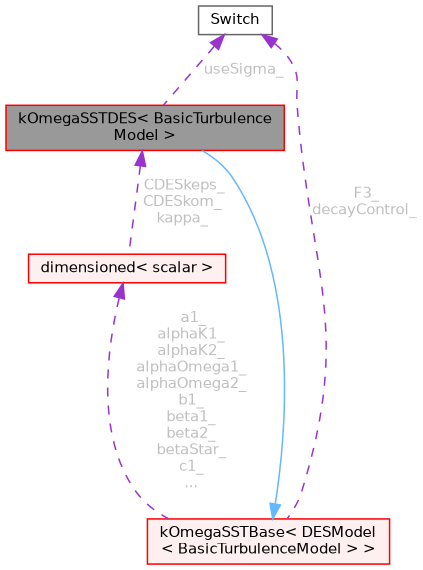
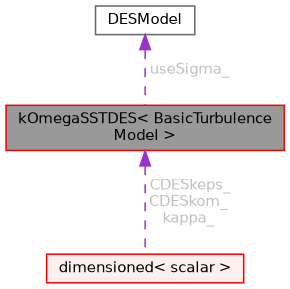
node "Switch": label "Switch" -> "DESModel"
node "kOmegaSSTBase< DESModel < BasicTurbulenceModel > >": removed
